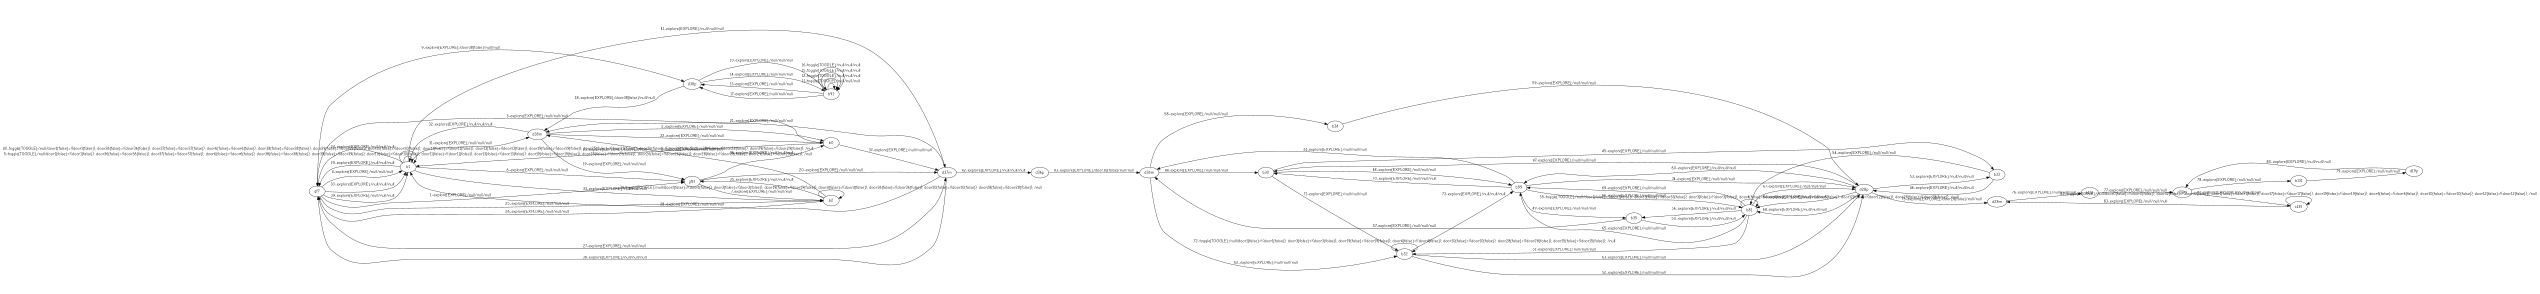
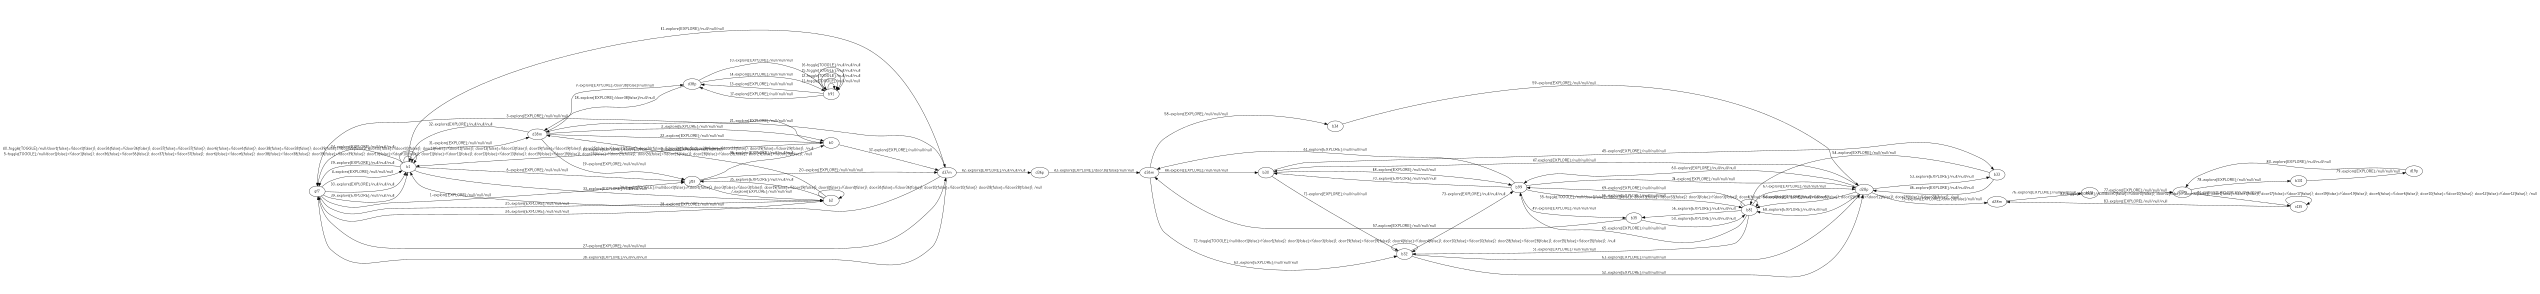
edge "gf7" -> "d38p": now "d38m" -> "d38p"
